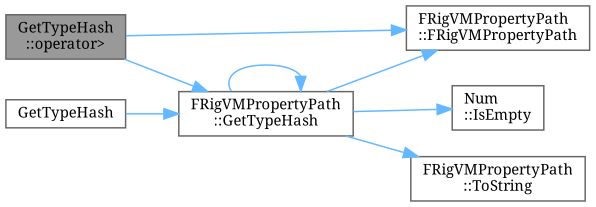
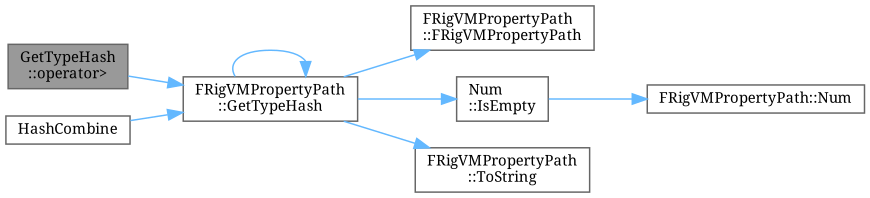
edge "GetTypeHash ::operator>" -> "FRigVMPropertyPath ::FRigVMPropertyPath": removed
node "FRigVMPropertyPath::Num": added
node "GetTypeHash": label "GetTypeHash" -> "HashCombine"
